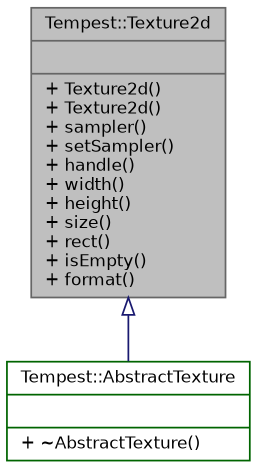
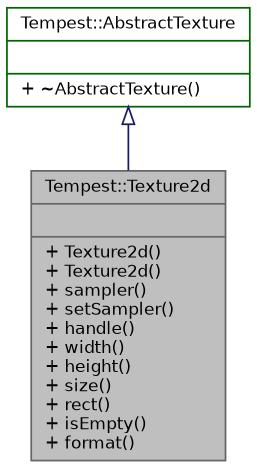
edge "Tempest::AbstractTexture" -> "Tempest::Texture2d": reversed
